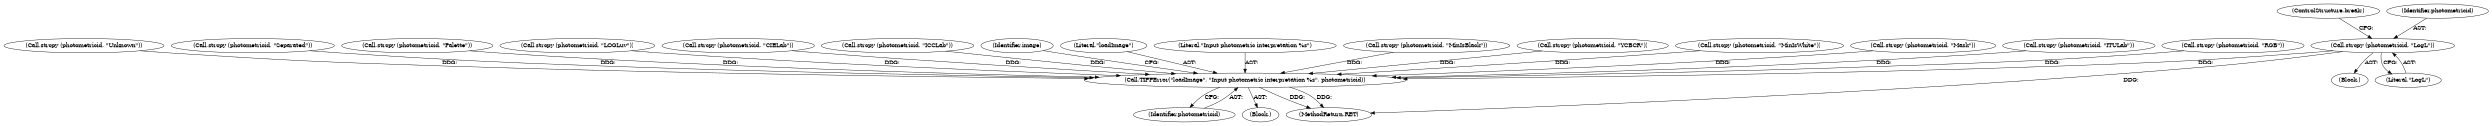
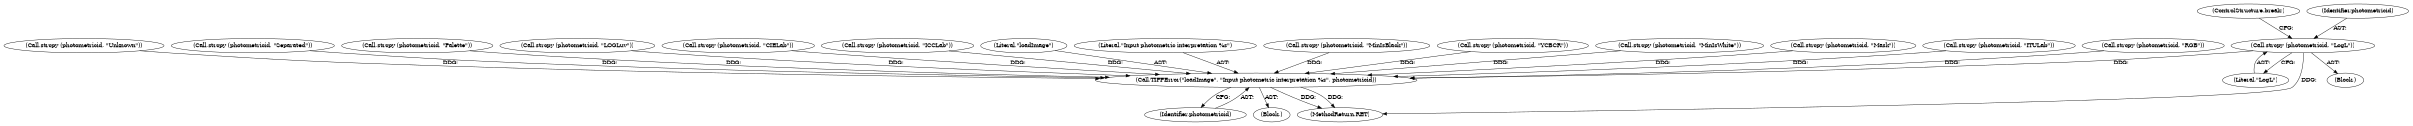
node "(Identifier,image)": removed
